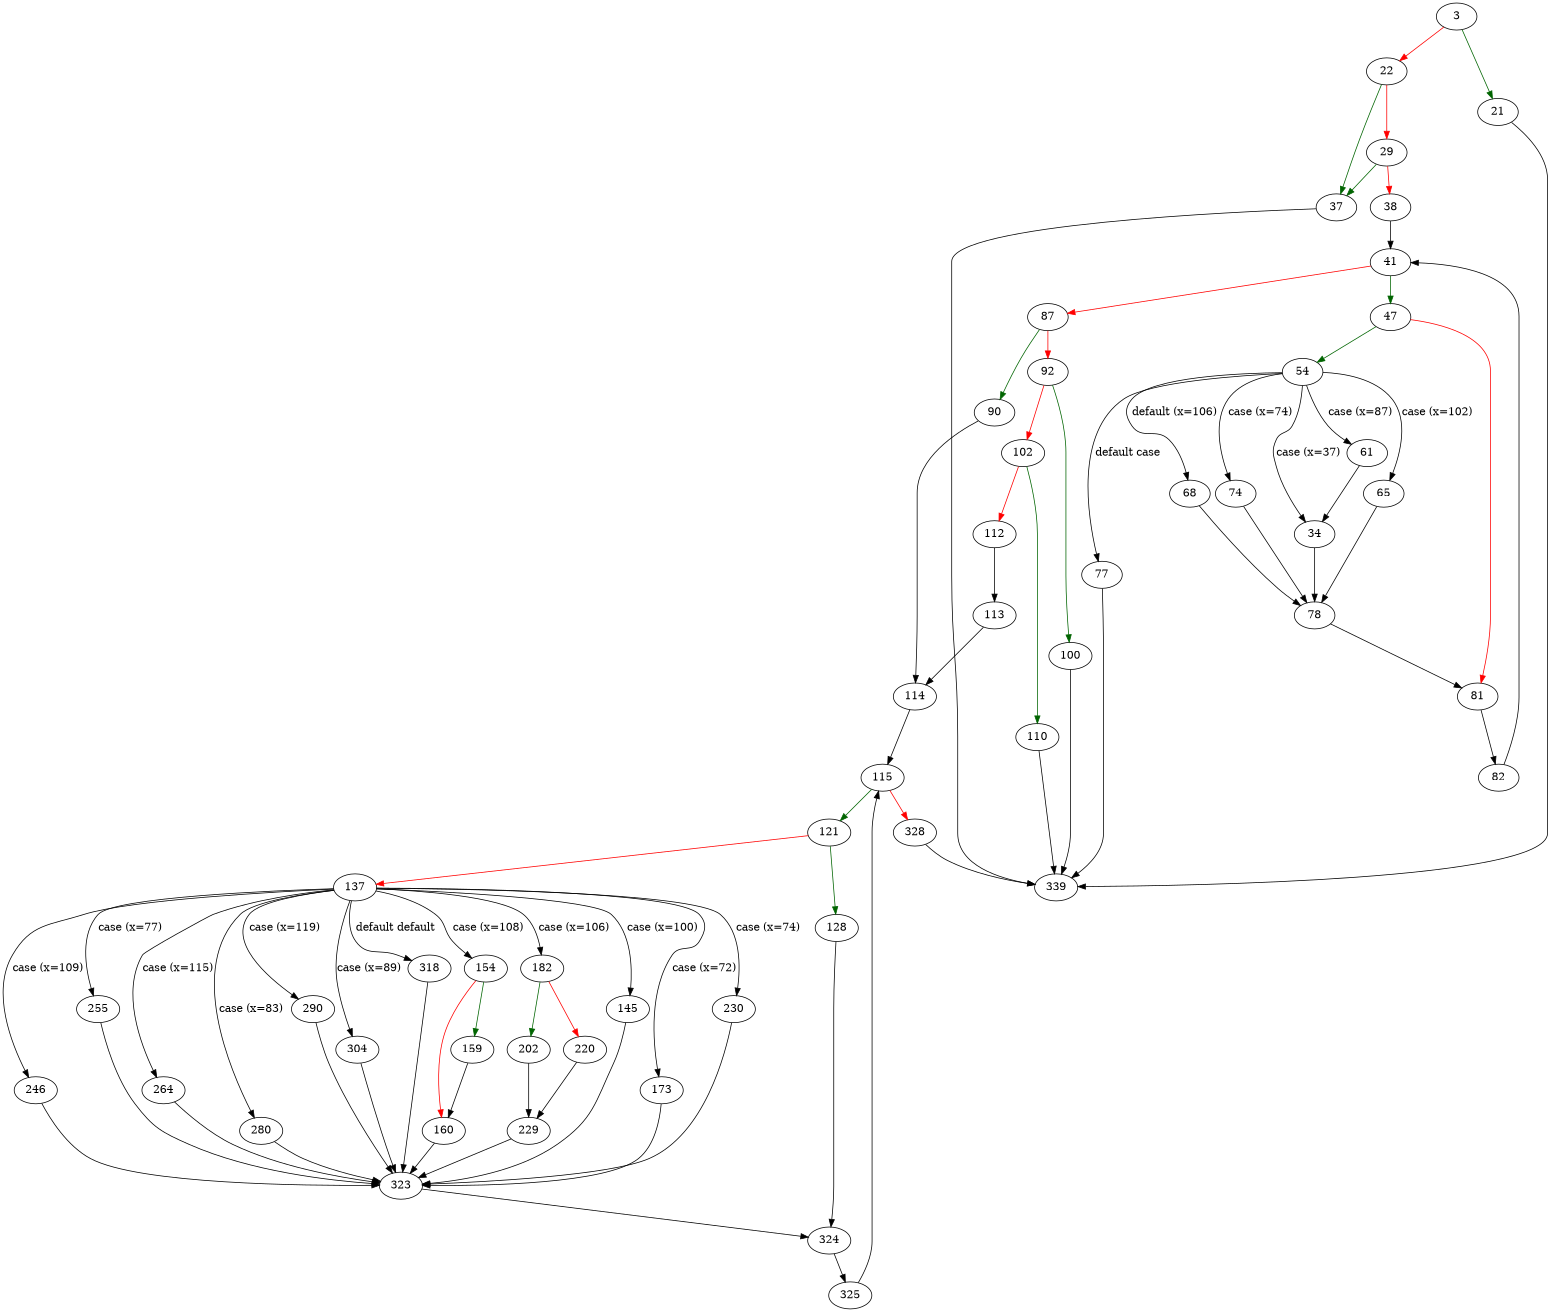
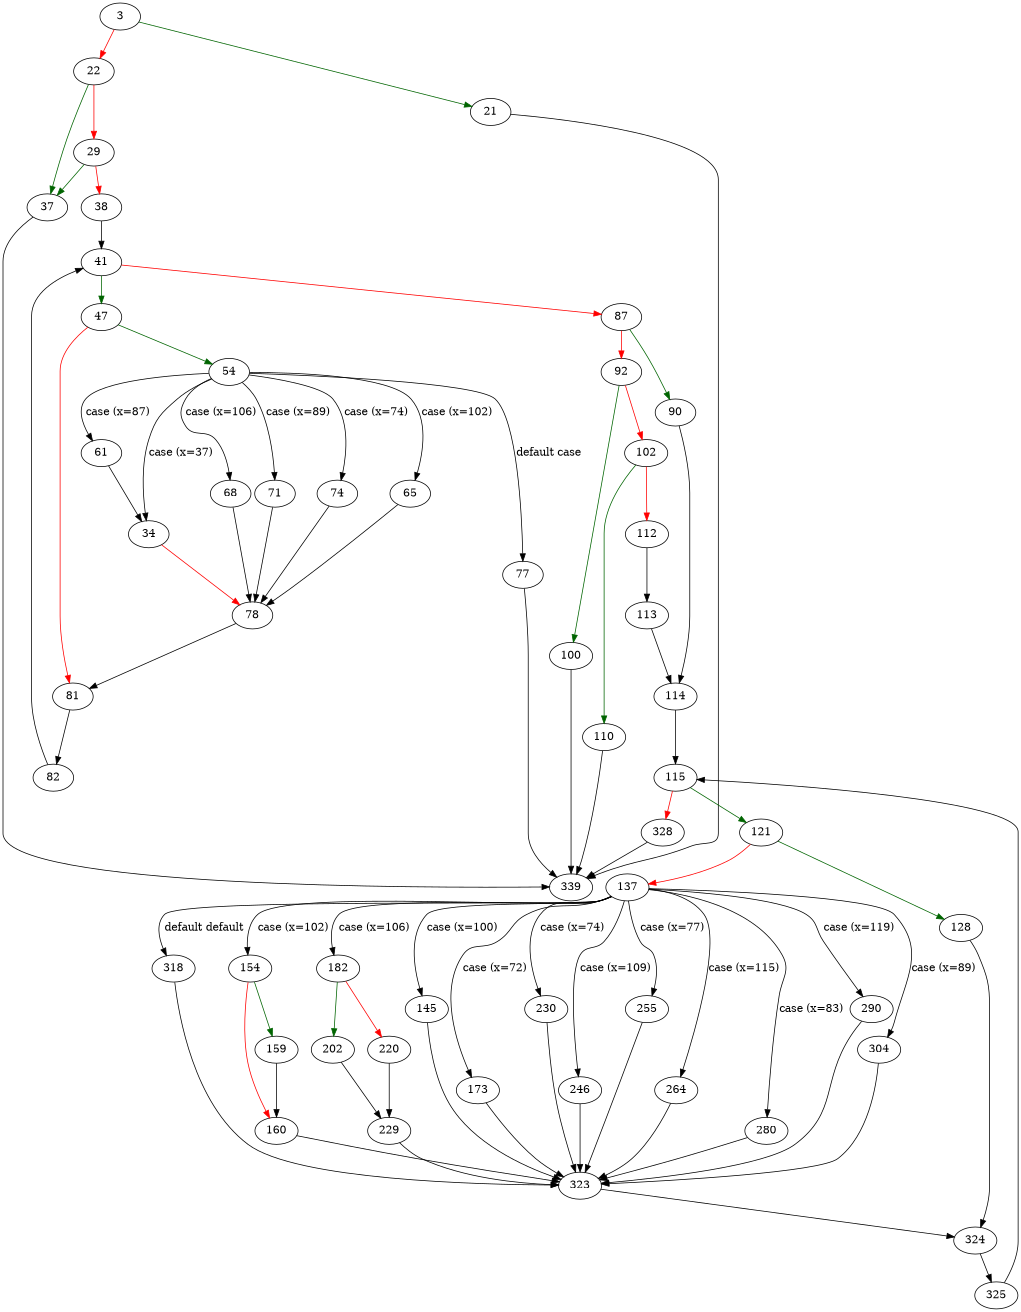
edge "54" -> "68": label "default (x=106)" -> "case (x=106)"
node "71": added
edge "34" -> "78": color black -> red
edge "137" -> "154": label "case (x=108)" -> "case (x=102)"
